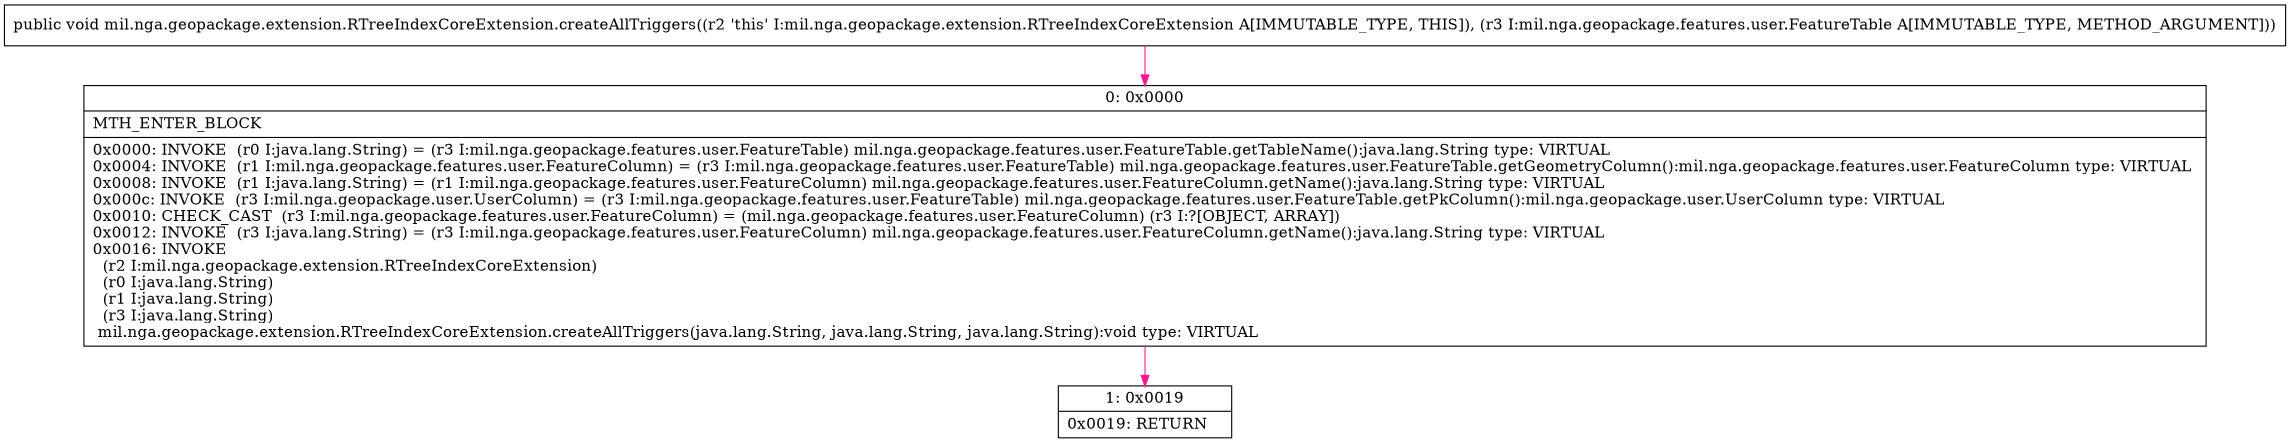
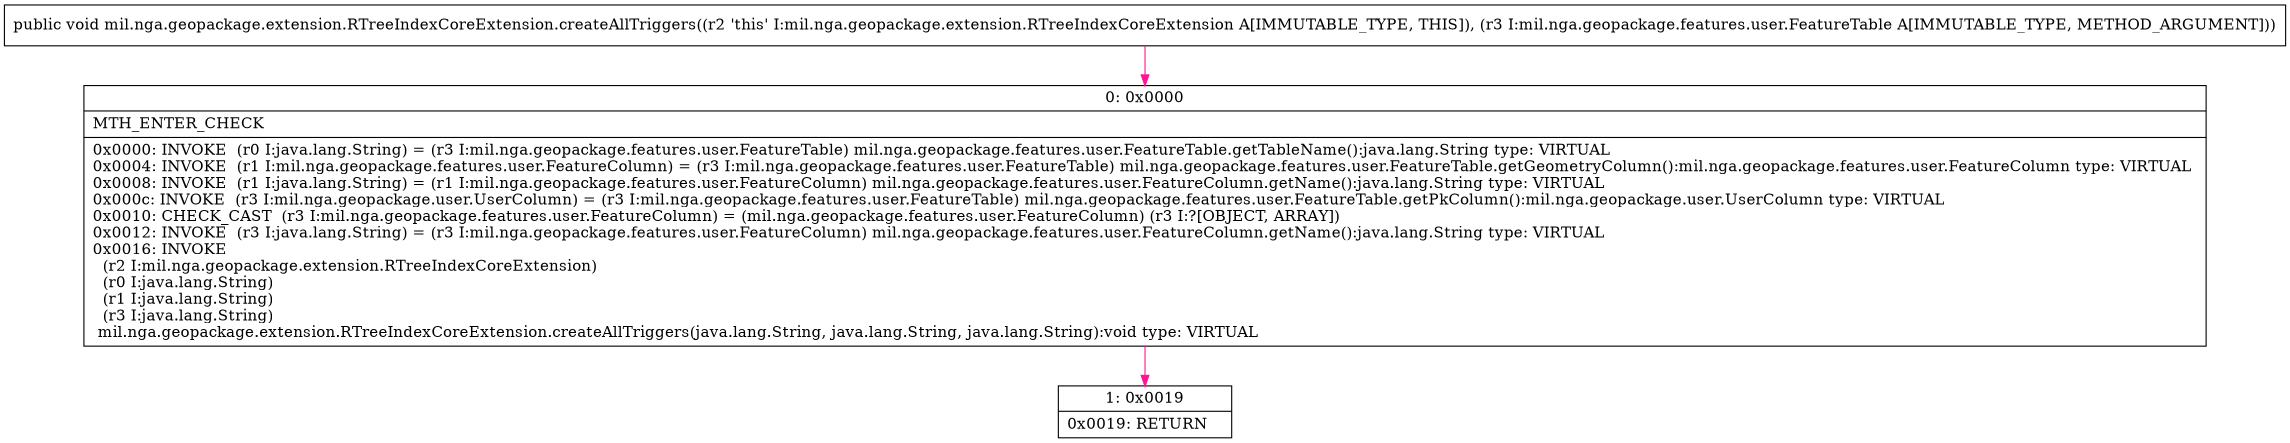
node "0: 0x0000": text "MTH_ENTER_BLOCK" -> "MTH_ENTER_CHECK"
